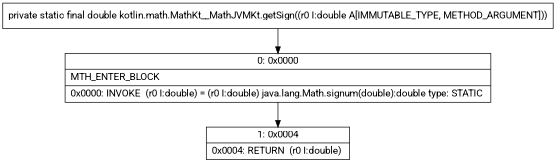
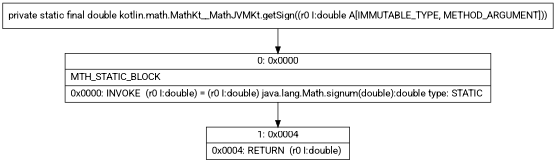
node "0: 0x0000": text "MTH_ENTER_BLOCK" -> "MTH_STATIC_BLOCK"
